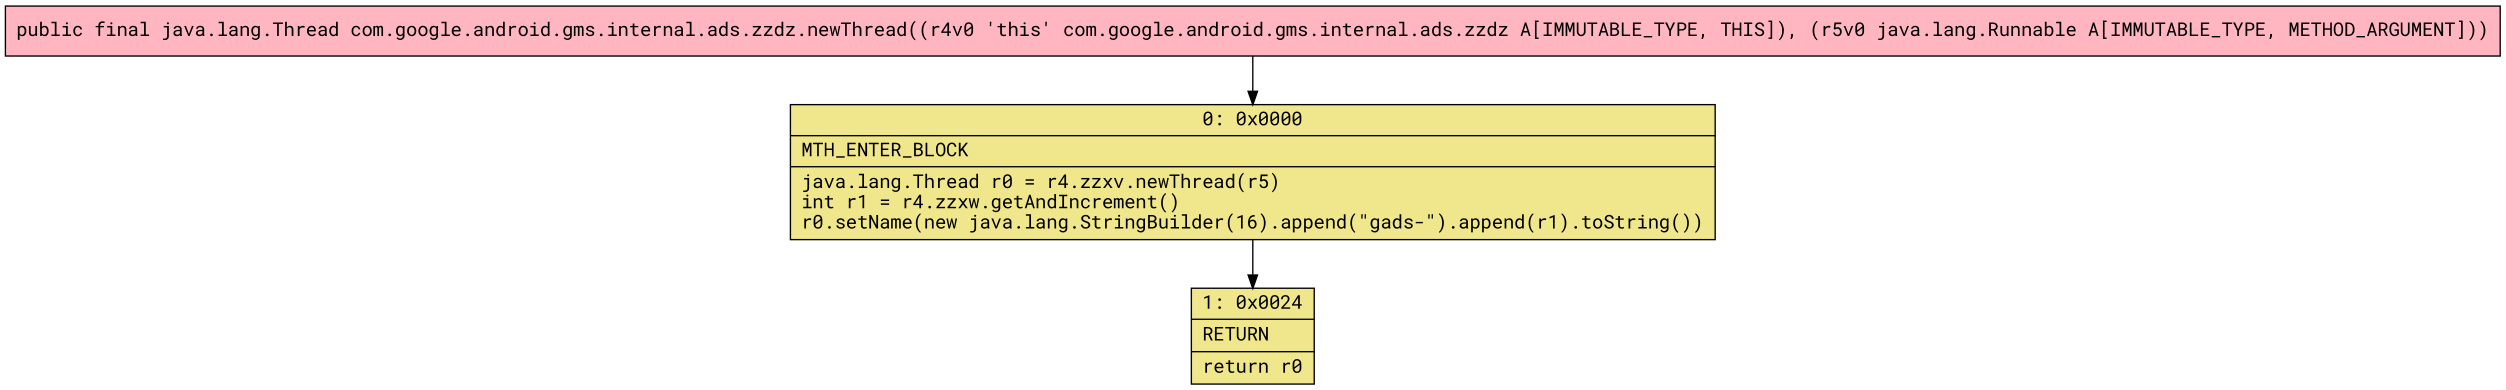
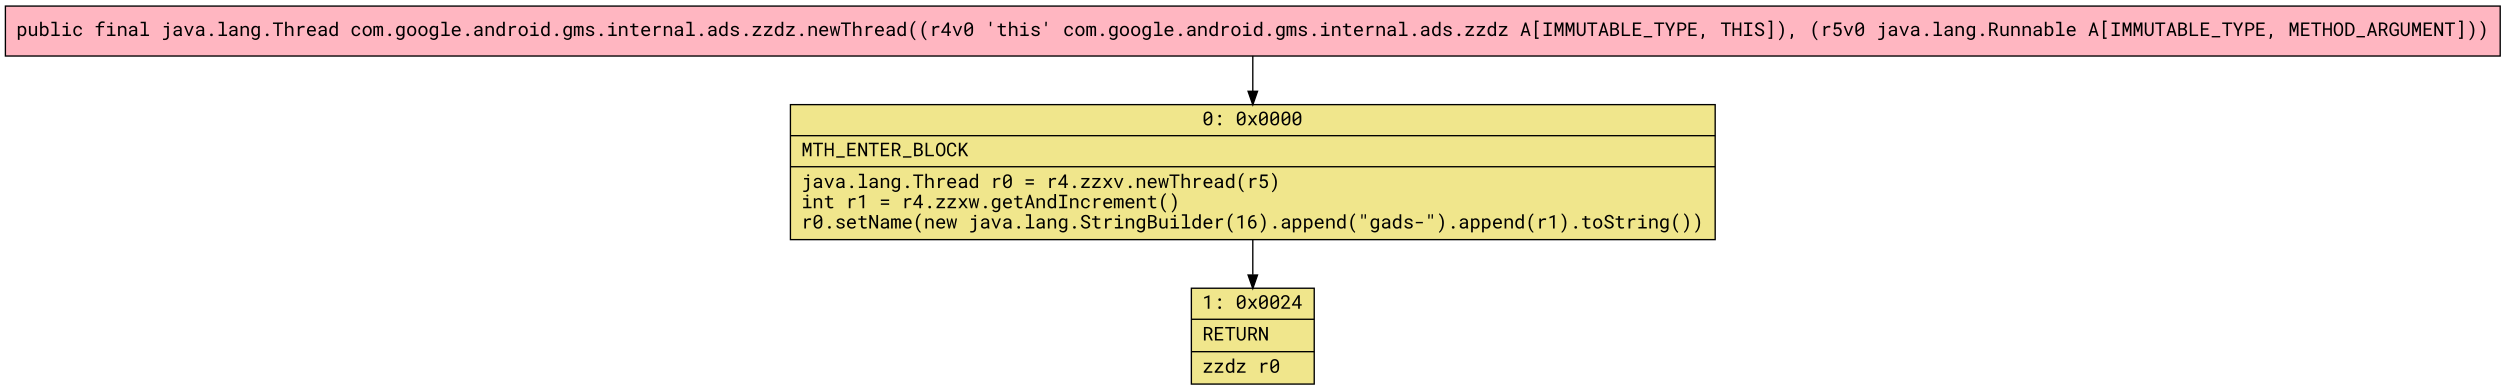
node "1: 0x0024": text "return r0" -> "zzdz r0"
